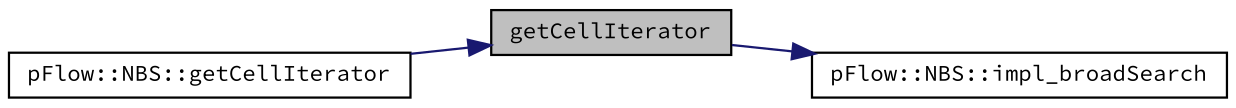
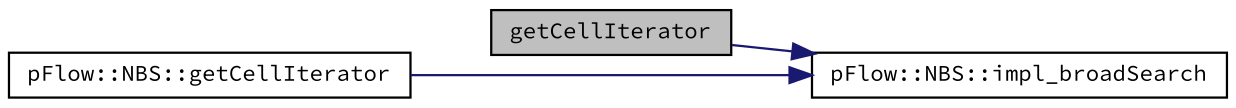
edge "pFlow::NBS::getCellIterator" -> "getCellIterator": now "pFlow::NBS::getCellIterator" -> "pFlow::NBS::impl_broadSearch"
